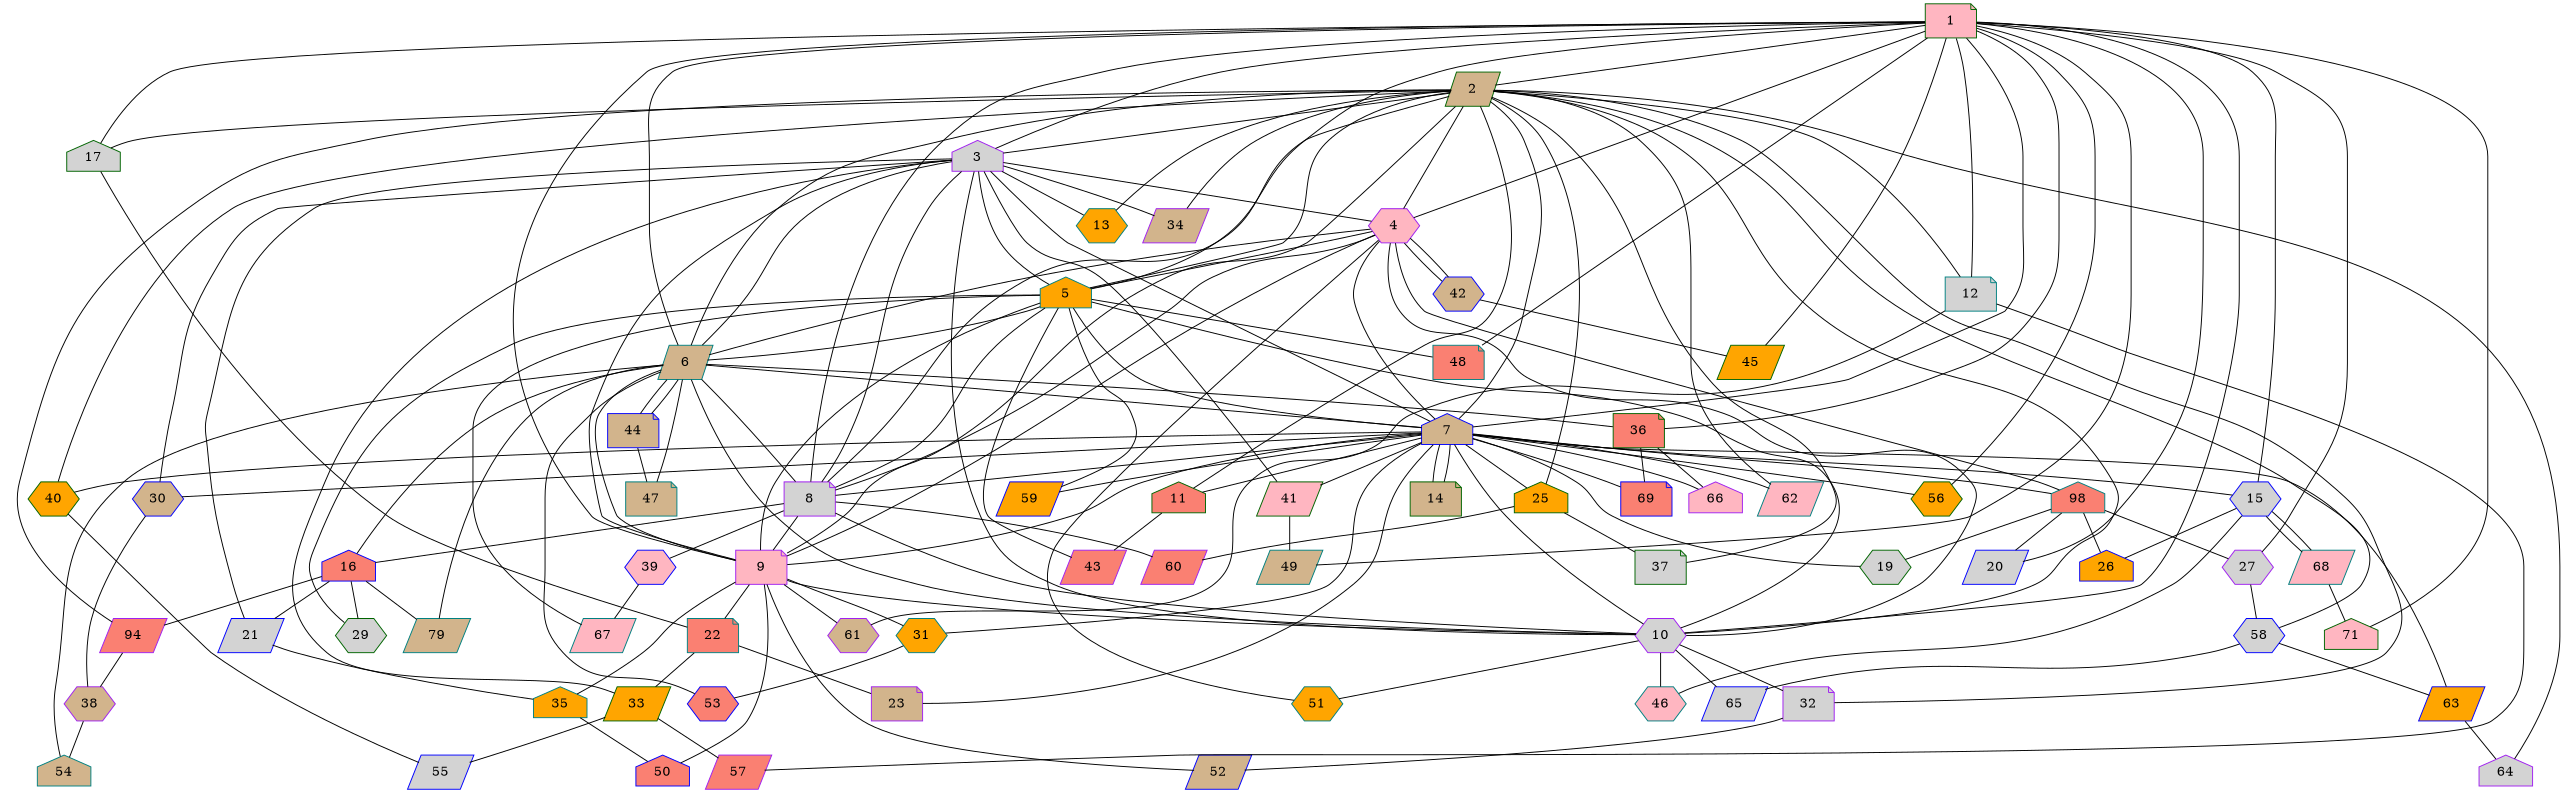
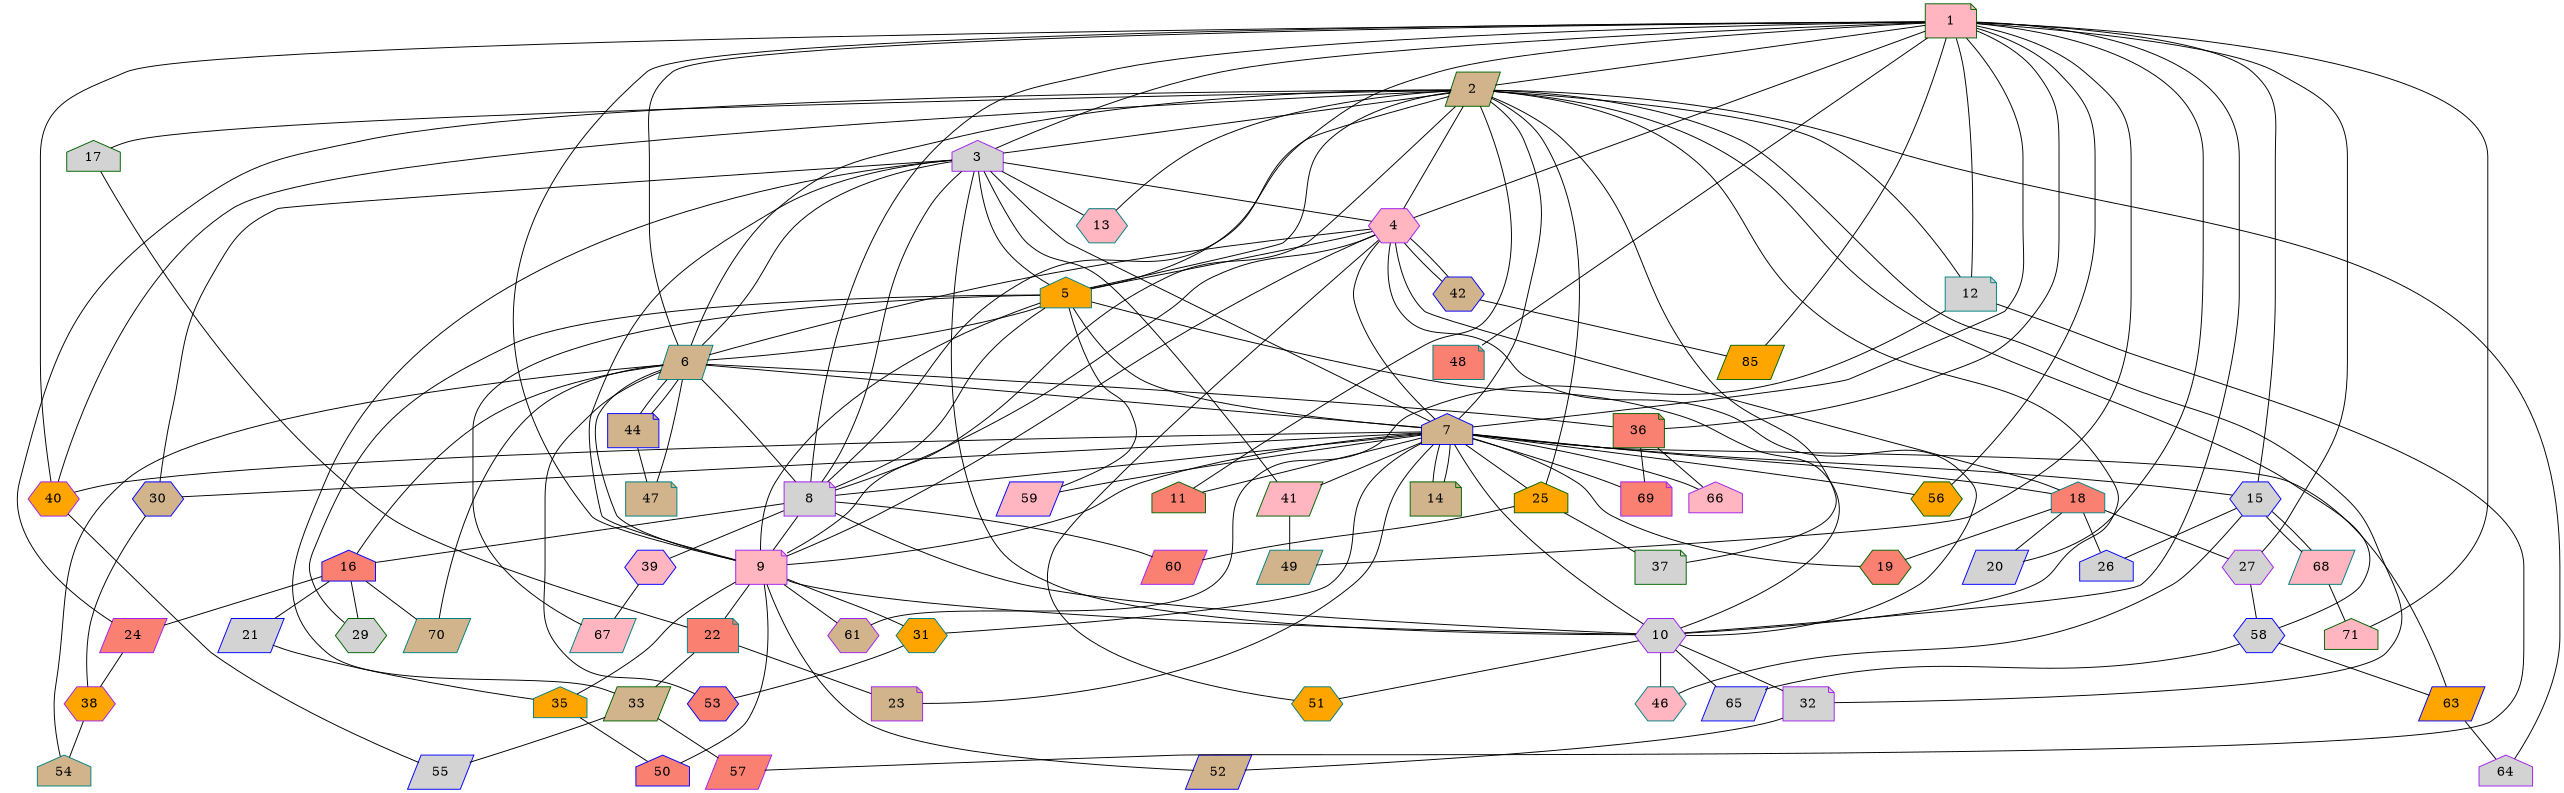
edge "1" -- "17": now "1" -- "40"
edge "3" -- "21": removed
node "13": fillcolor orange -> lightpink
node "34": removed
edge "5" -- "48": removed
node "45": label "45" -> "85"
node "40": color darkgreen -> purple
node "59": fillcolor orange -> lightpink
node "69": color blue -> purple
node "62": removed
node "98": label "98" -> "18"
node "43": removed
node "19": fillcolor lightgrey -> salmon
node "26": fillcolor orange -> lightgrey
edge "6" -- "10": removed
node "94": label "94" -> "24"
node "79": label "79" -> "70"
node "38": fillcolor tan -> orange
node "33": fillcolor orange -> tan
